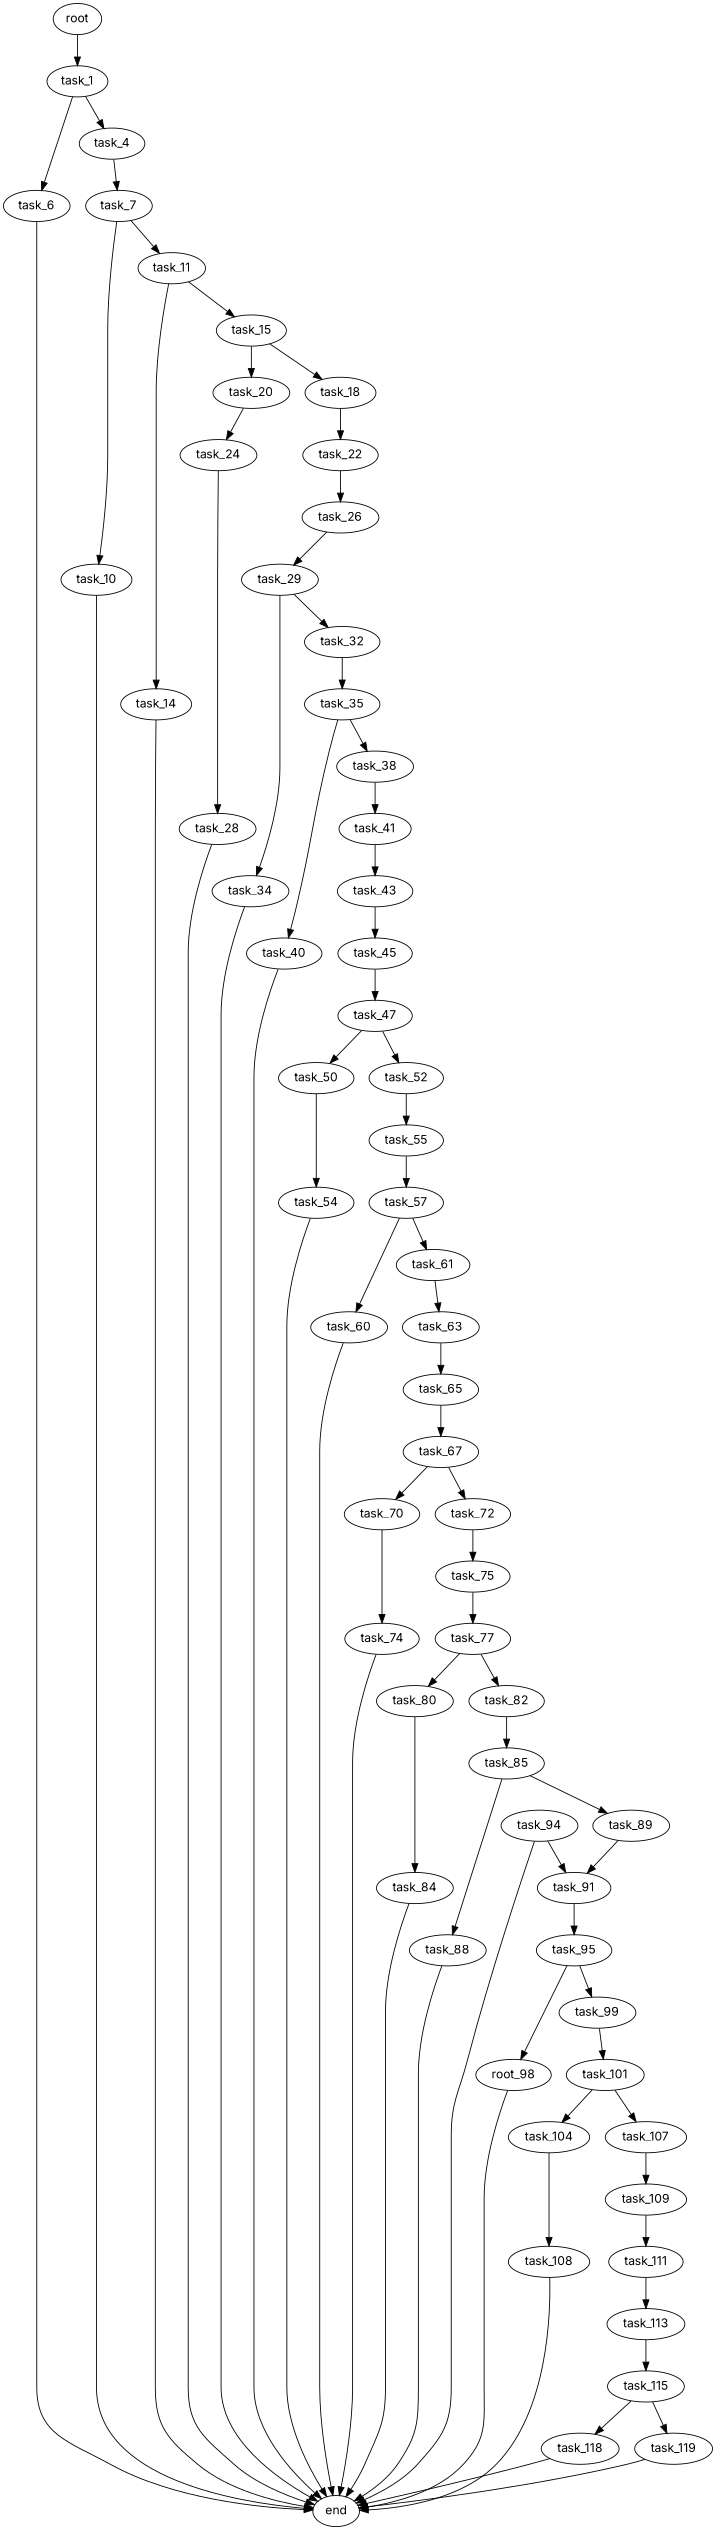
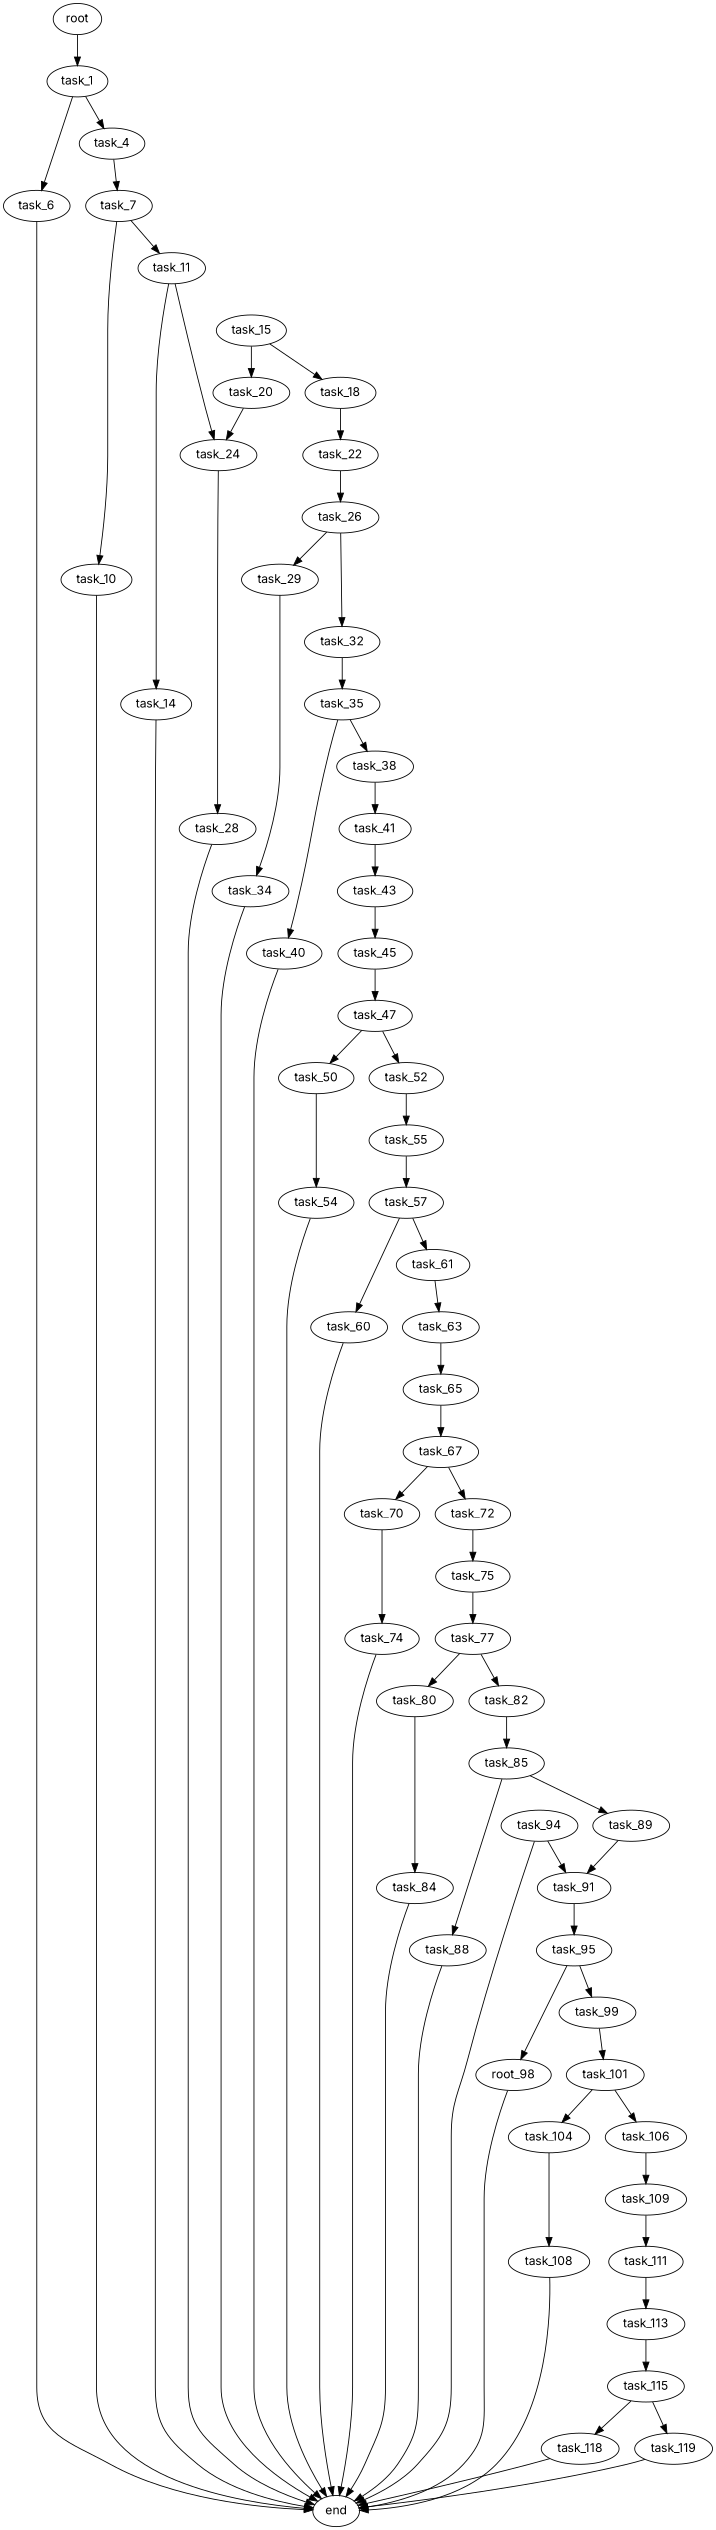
edge "task_11" -> "task_15": now "task_11" -> "task_24"
edge "task_29" -> "task_32": now "task_26" -> "task_32"
node "task_107": label "task_107" -> "task_106"
